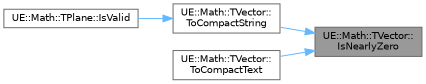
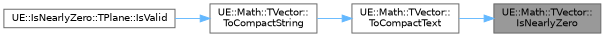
node "UE::Math::TPlane::IsValid": label "UE::Math::TPlane::IsValid" -> "UE::IsNearlyZero::TPlane::IsValid"
edge "UE::Math::TVector:: ToCompactString" -> "UE::Math::TVector:: IsNearlyZero": now "UE::Math::TVector:: ToCompactString" -> "UE::Math::TVector:: ToCompactText"
